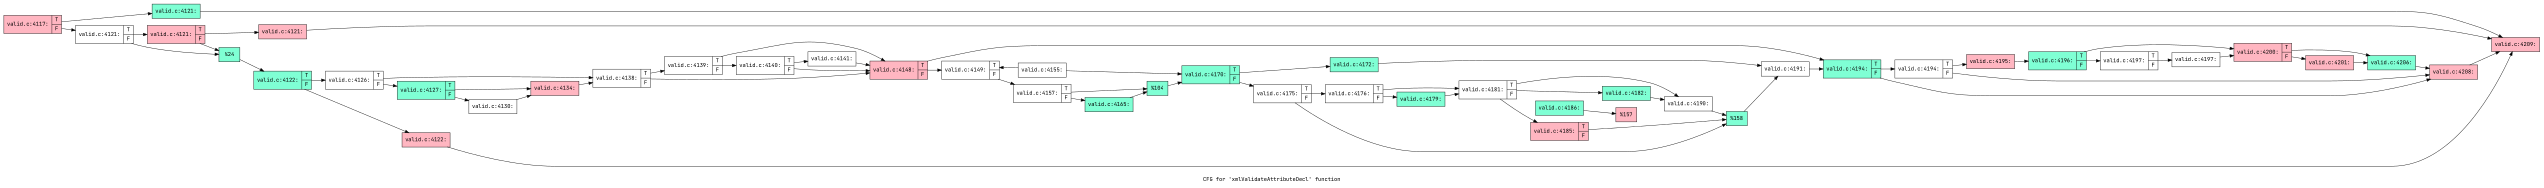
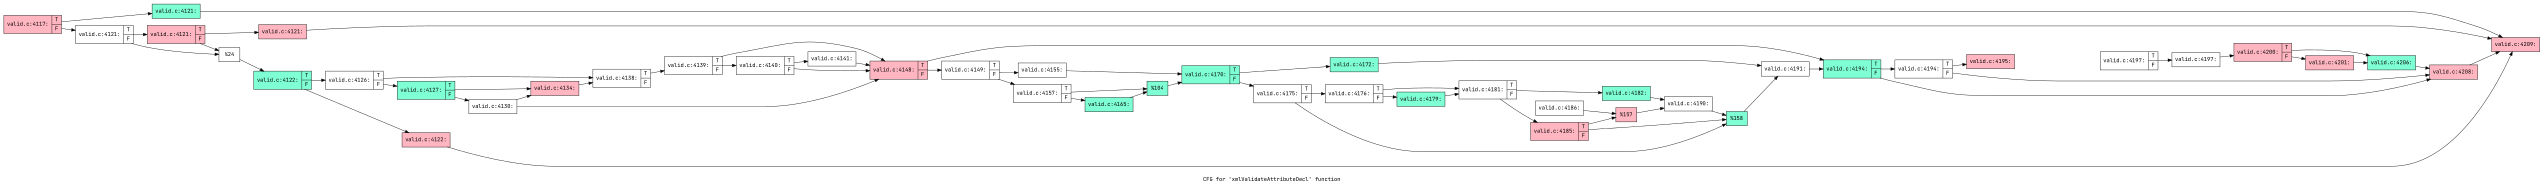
node "%24": fillcolor aquamarine -> white
node "valid.c:4196:": removed
edge "valid.c:4155:" -> "valid.c:4149:": reversed
edge "valid.c:4181:" -> "valid.c:4190:": now "%157" -> "valid.c:4190:"
edge "valid.c:4138:" -> "valid.c:4148:": now "valid.c:4130:" -> "valid.c:4148:"
node "valid.c:4186:": fillcolor aquamarine -> white
edge "valid.c:4185:" -> "%157": added
